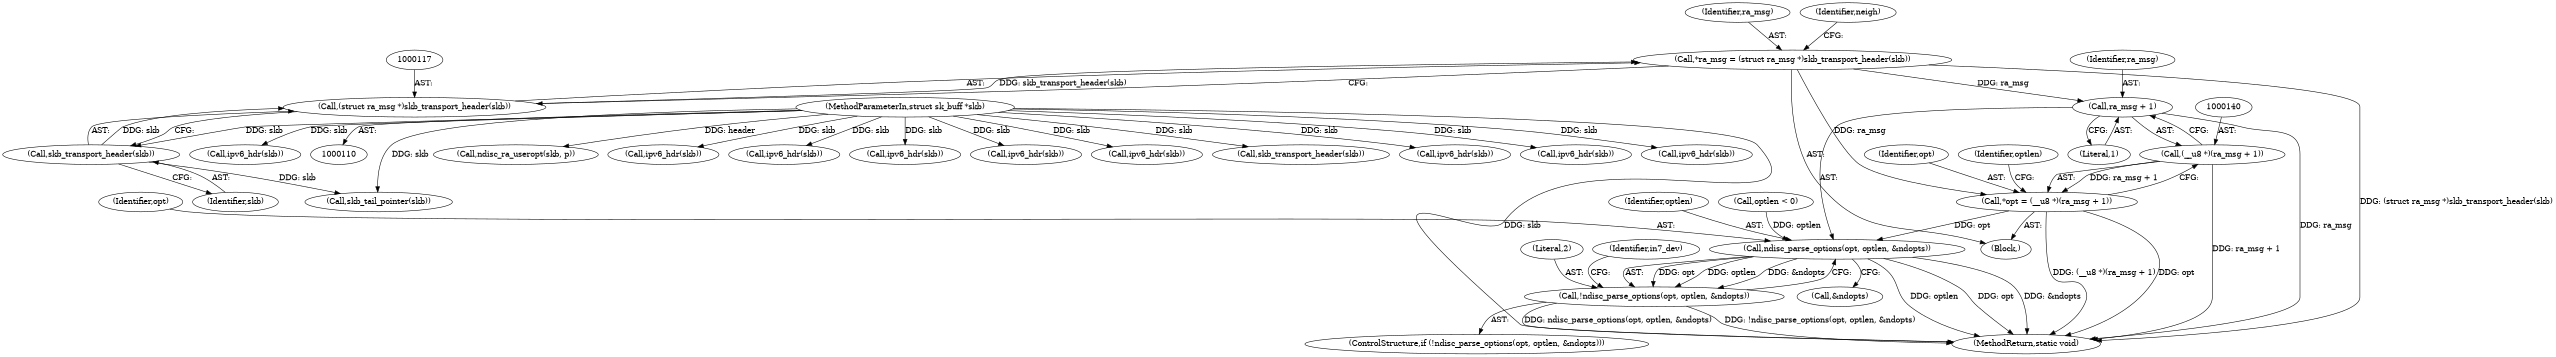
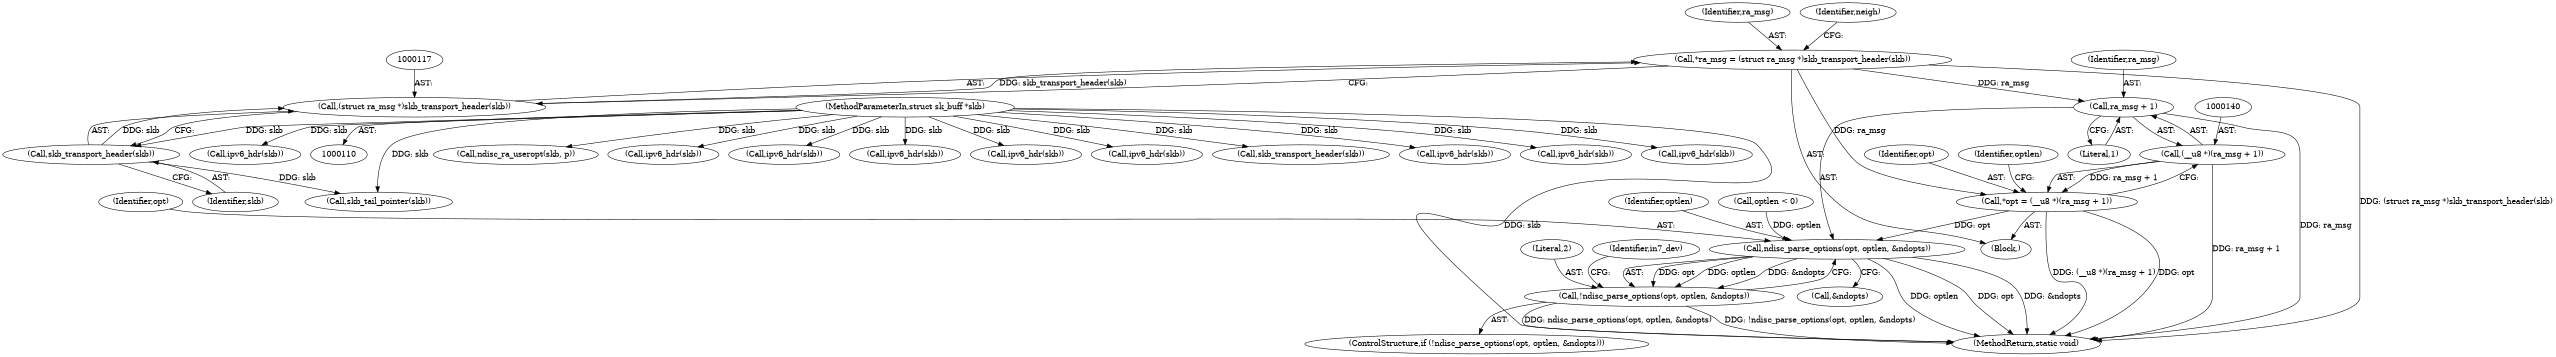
edge "(MethodParameterIn,struct sk_buff *skb)" -> "(Call,ndisc_ra_useropt(skb, p))": label "DDG: header" -> "DDG: skb"
edge "(Call,(__u8 *)(ra_msg + 1))" -> "(Call,ra_msg + 1)": label "CFG: " -> "AST: "
